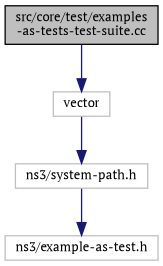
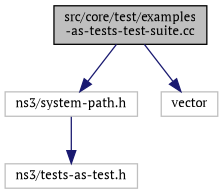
edge "vector" -> "ns3/system-path.h": now "src/core/test/examples -as-tests-test-suite.cc" -> "ns3/system-path.h"
node "ns3/example-as-test.h": label "ns3/example-as-test.h" -> "ns3/tests-as-test.h"
